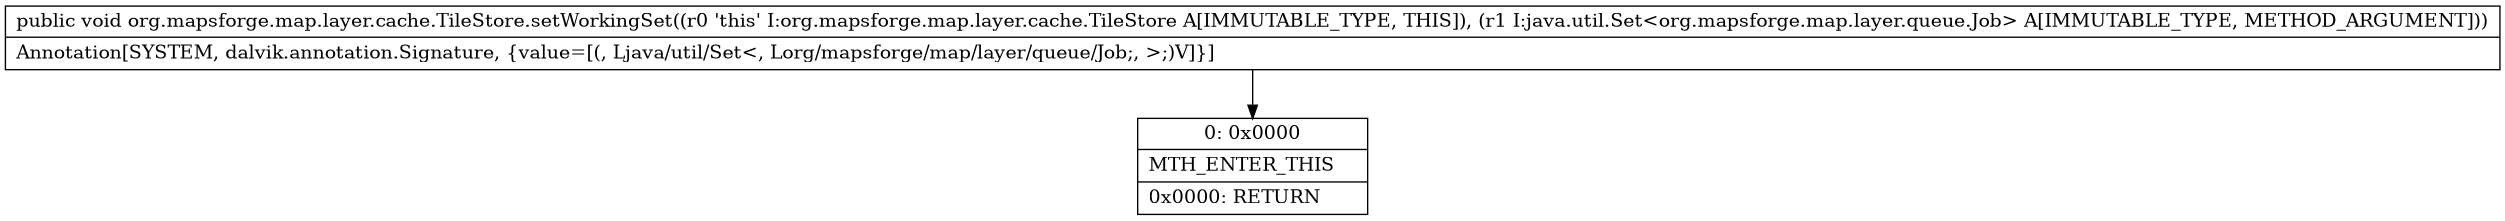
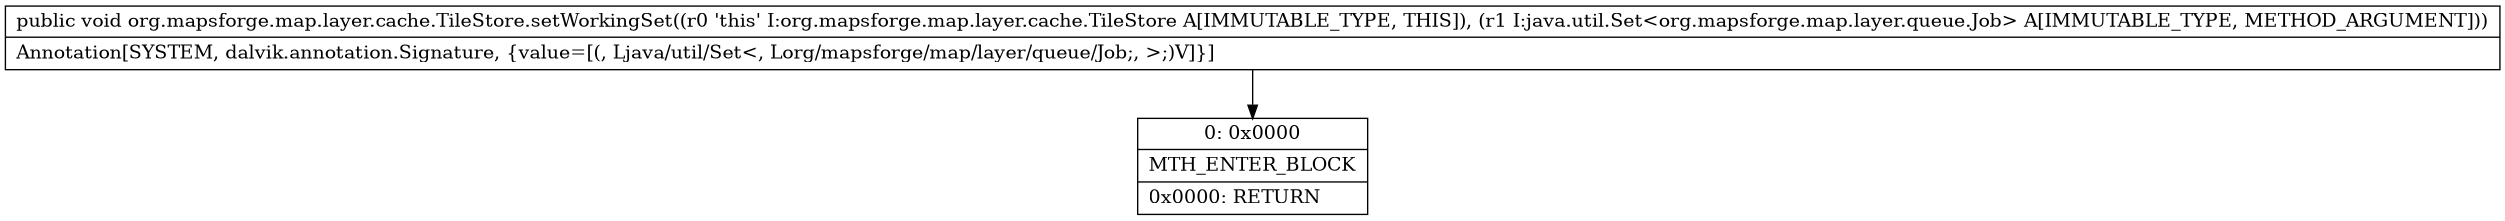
node "0: 0x0000": text "MTH_ENTER_THIS" -> "MTH_ENTER_BLOCK"
